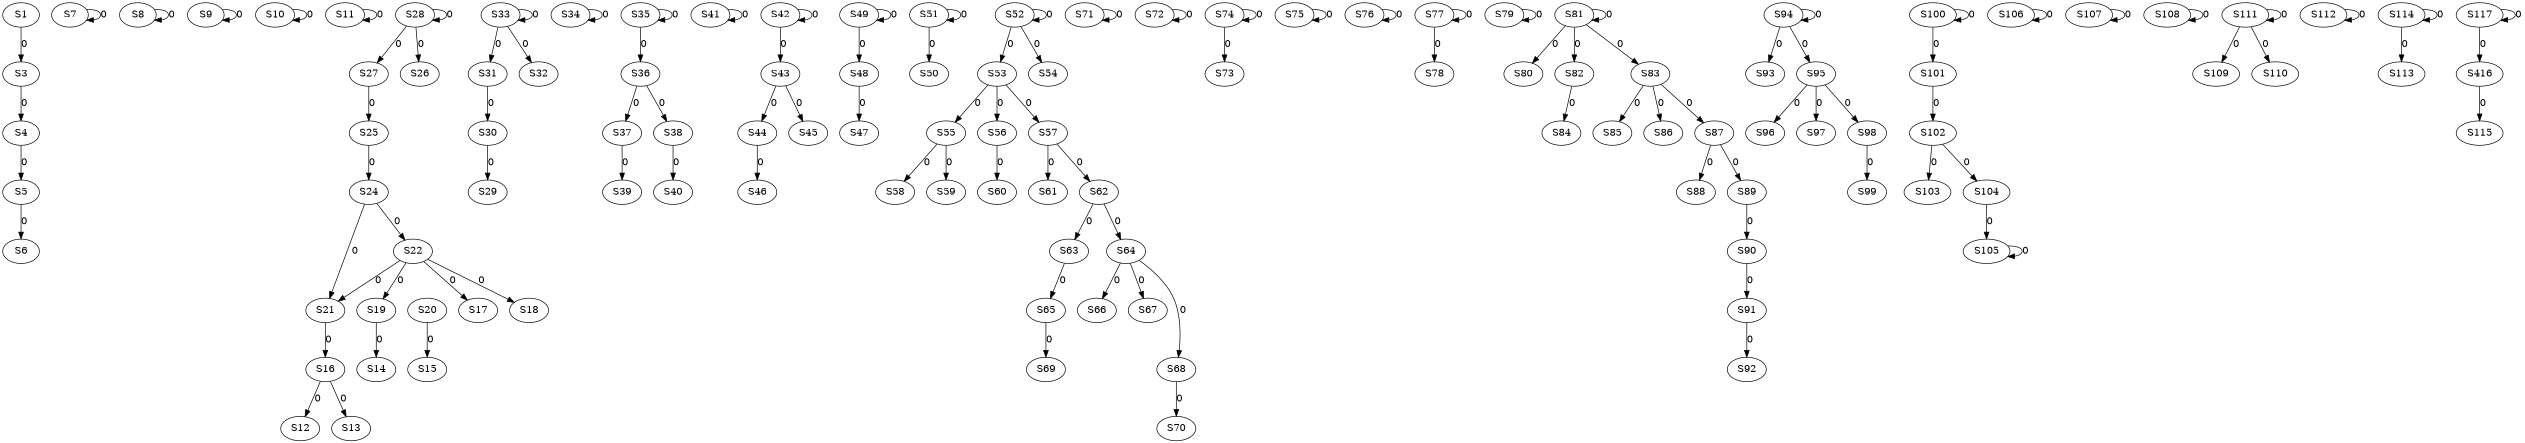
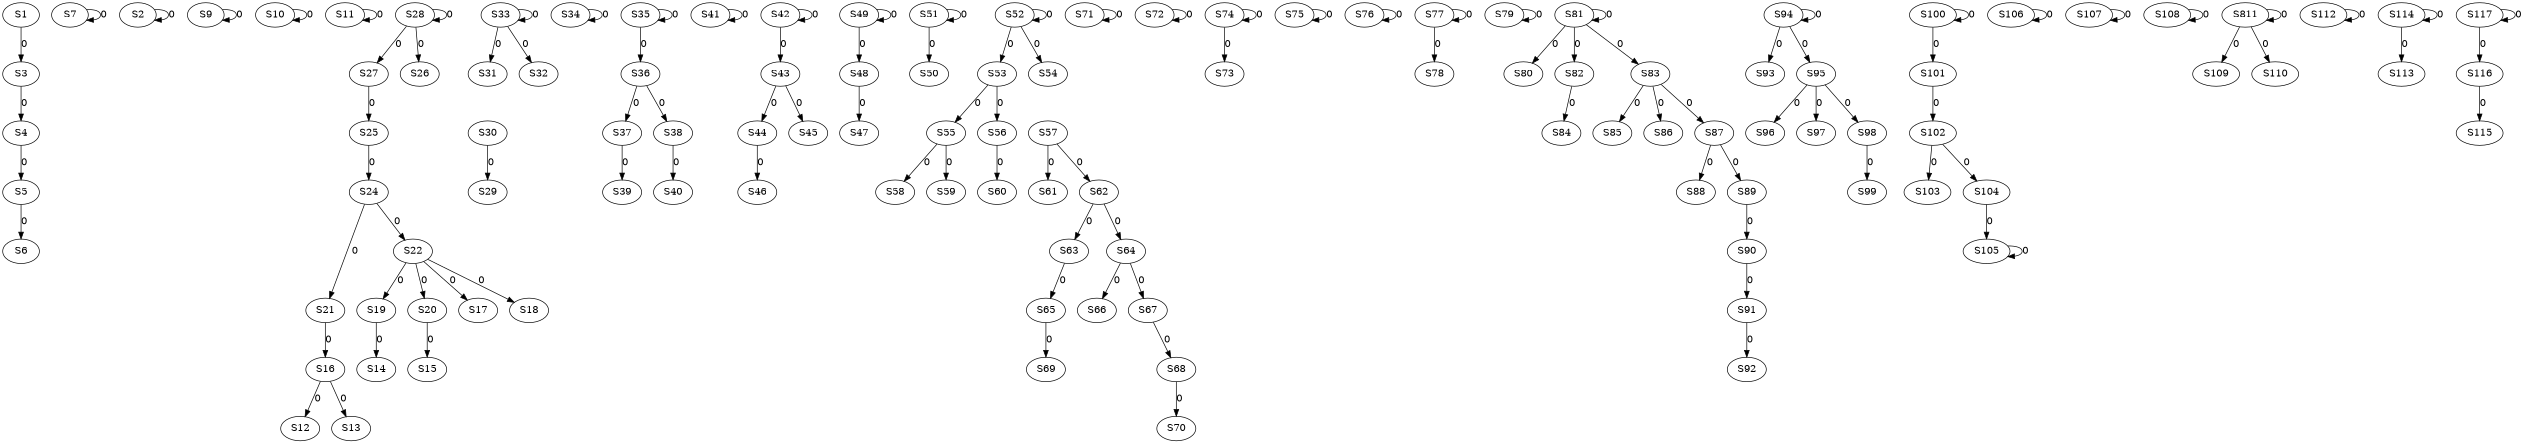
node "S8": label "S8" -> "S2"
node "S111": label "S111" -> "S811"
node "S416": label "S416" -> "S116"
edge "S31" -> "S30": removed, label "0"
edge "S53" -> "S57": removed, label "0"
edge "S22" -> "S21": now "S22" -> "S20"
edge "S64" -> "S68": now "S67" -> "S68"
